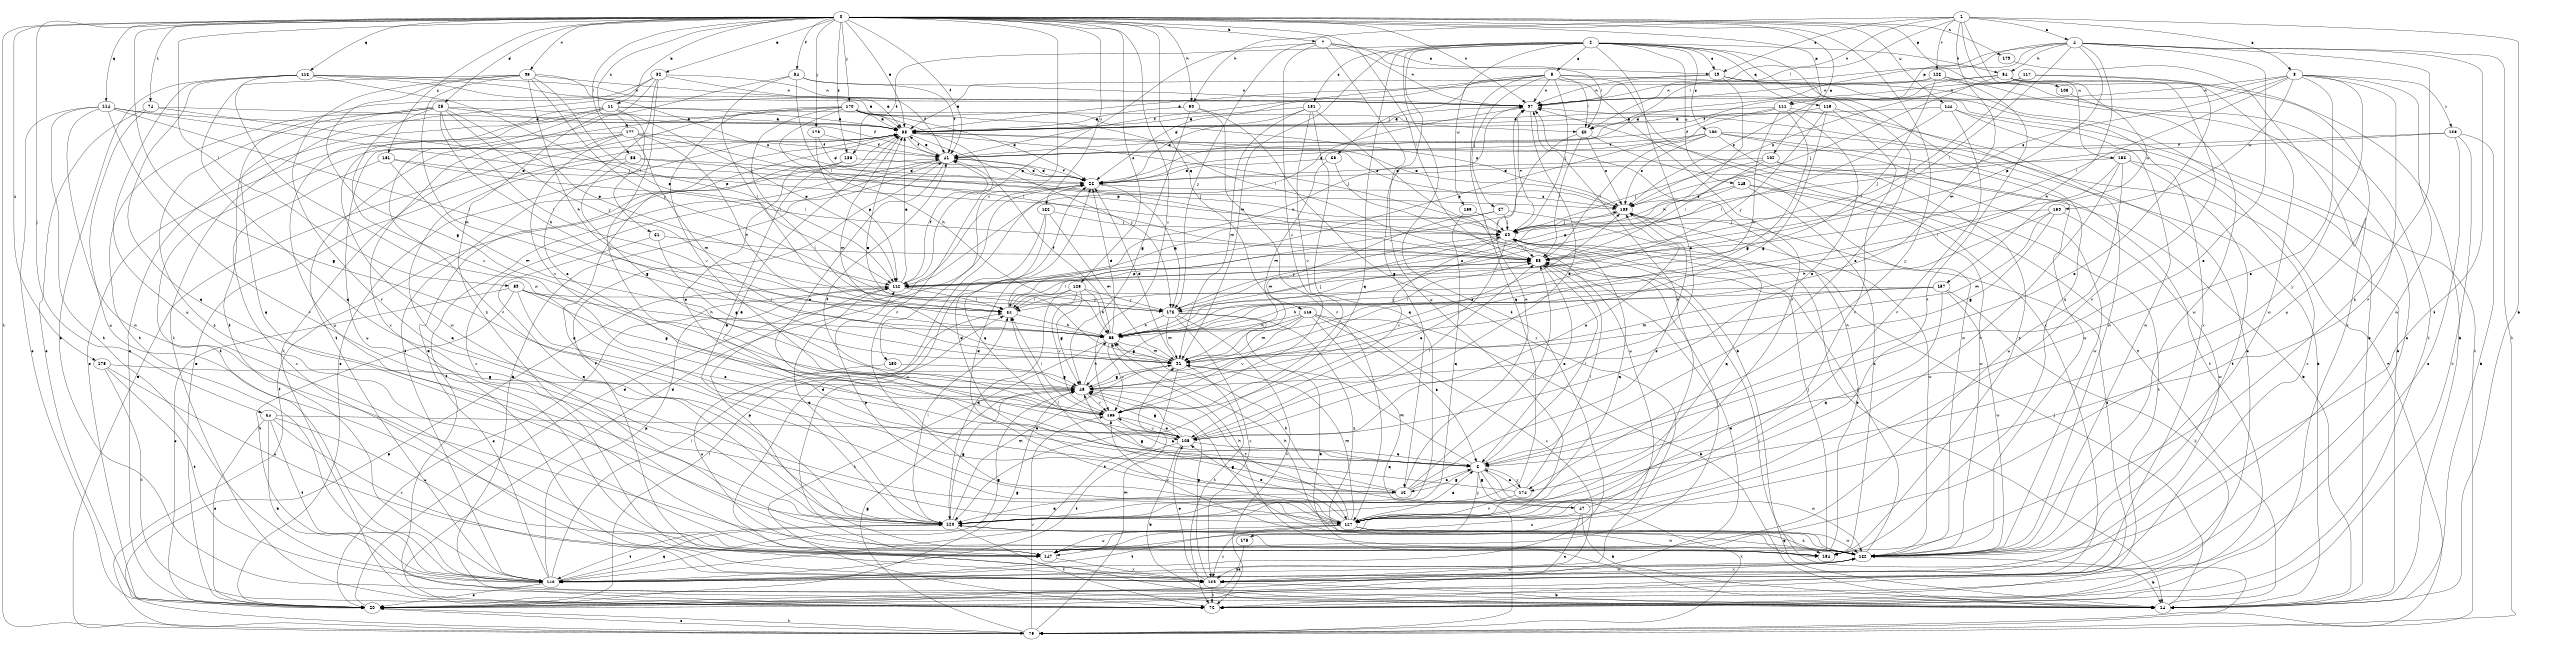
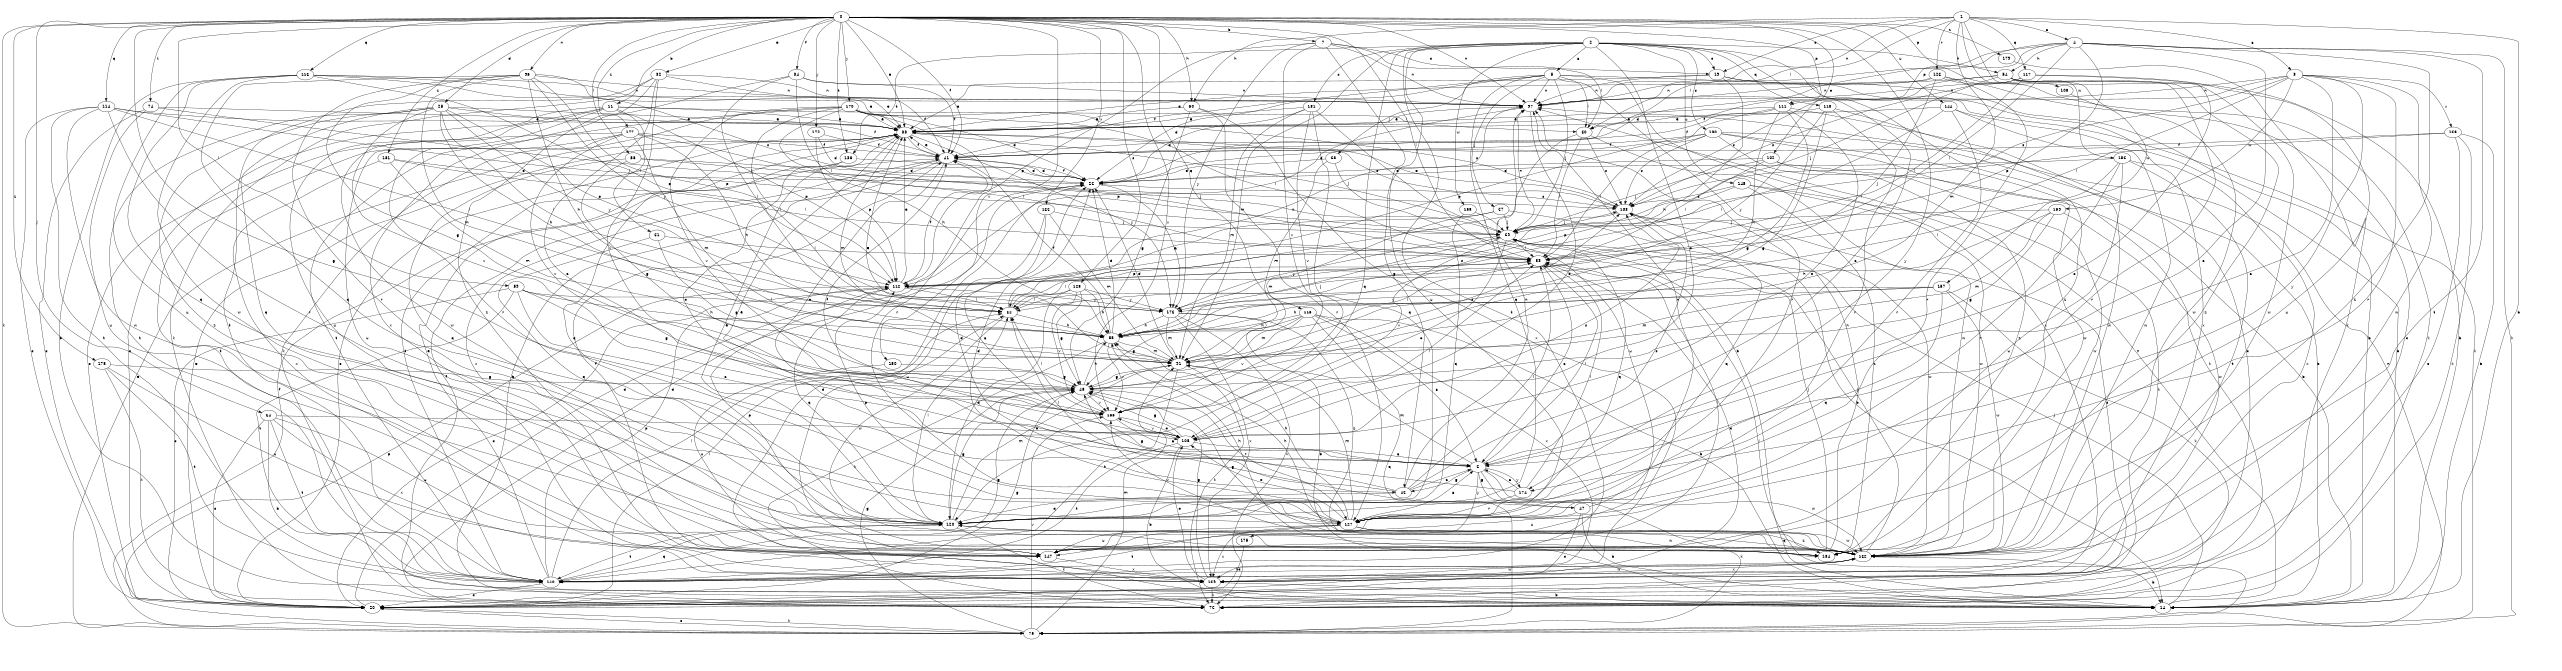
edge "1" -> "117": added, label "q"
node "173": label "173" -> "172"
edge "4" -> "55": removed, label "h"
edge "54" -> "184": added, label "z"
edge "116" -> "46": now "116" -> "162"
edge "62" -> "162": added, label "w"
